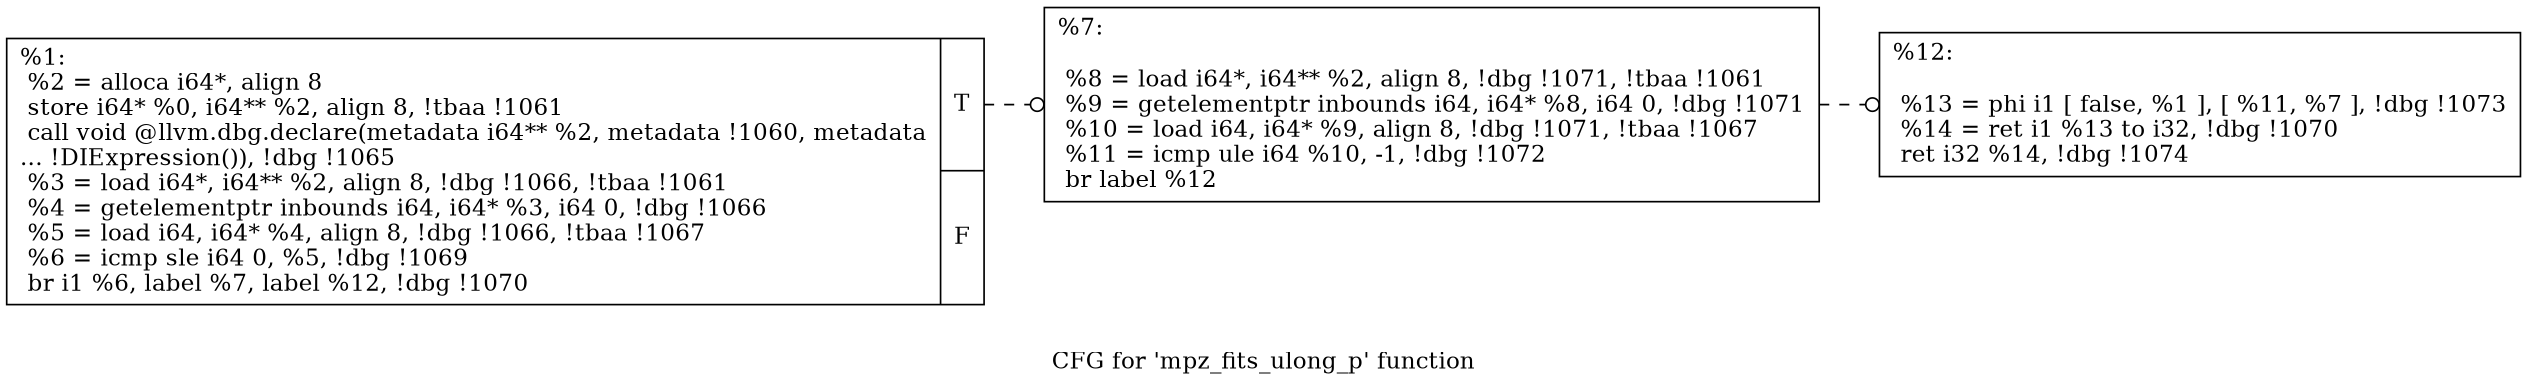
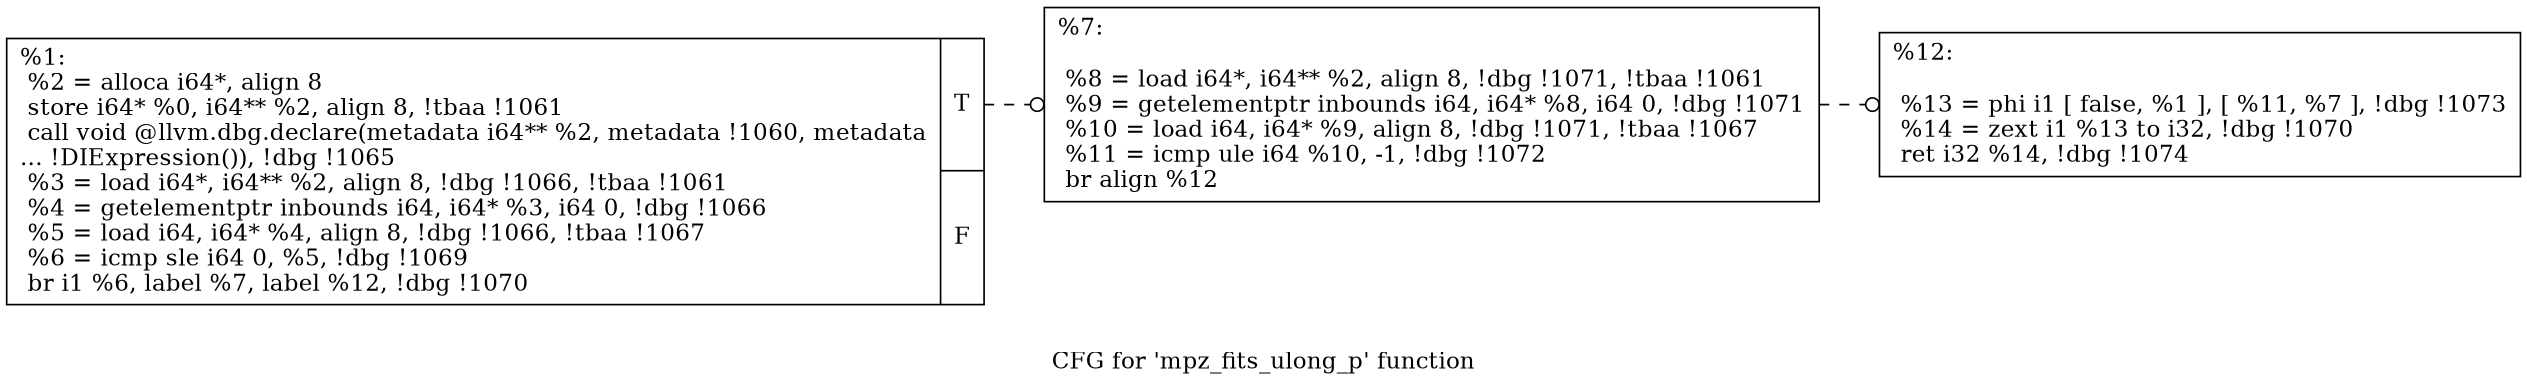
node "%12:": text "%14 = ret i1 %13 to i32, !dbg !1070" -> "%14 = zext i1 %13 to i32, !dbg !1070"
node "%7:": text "br label %12" -> "br align %12"
